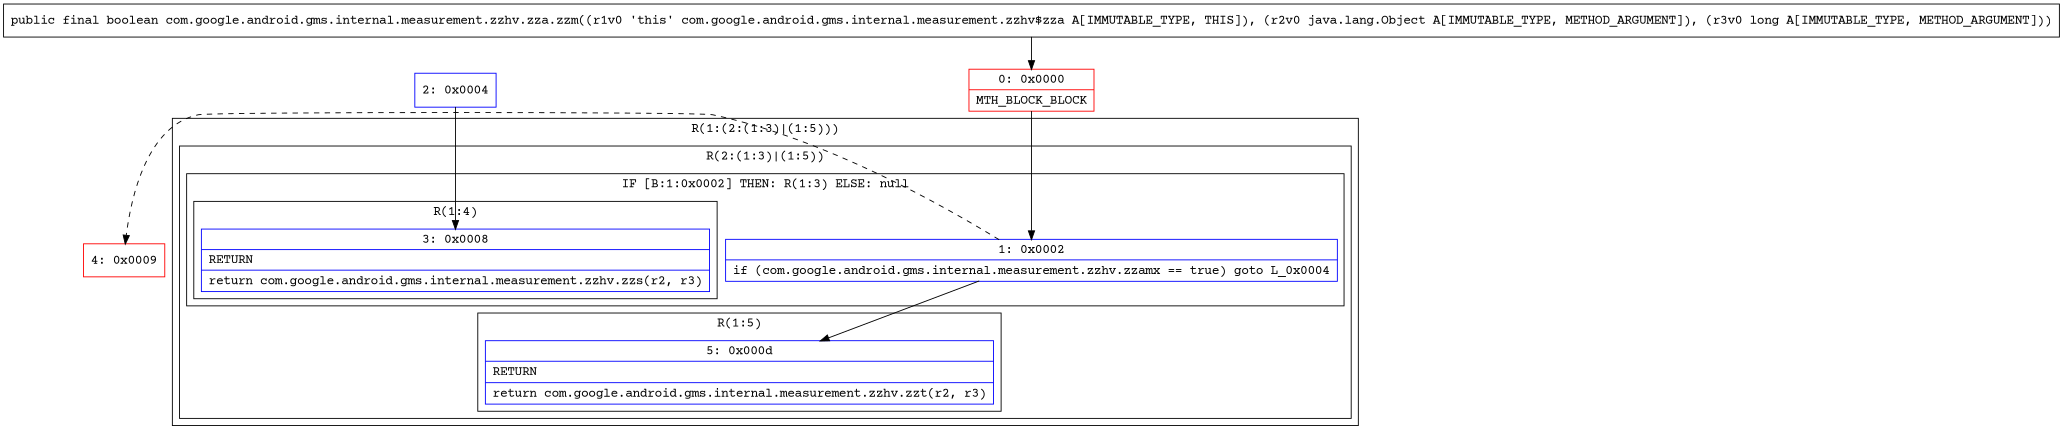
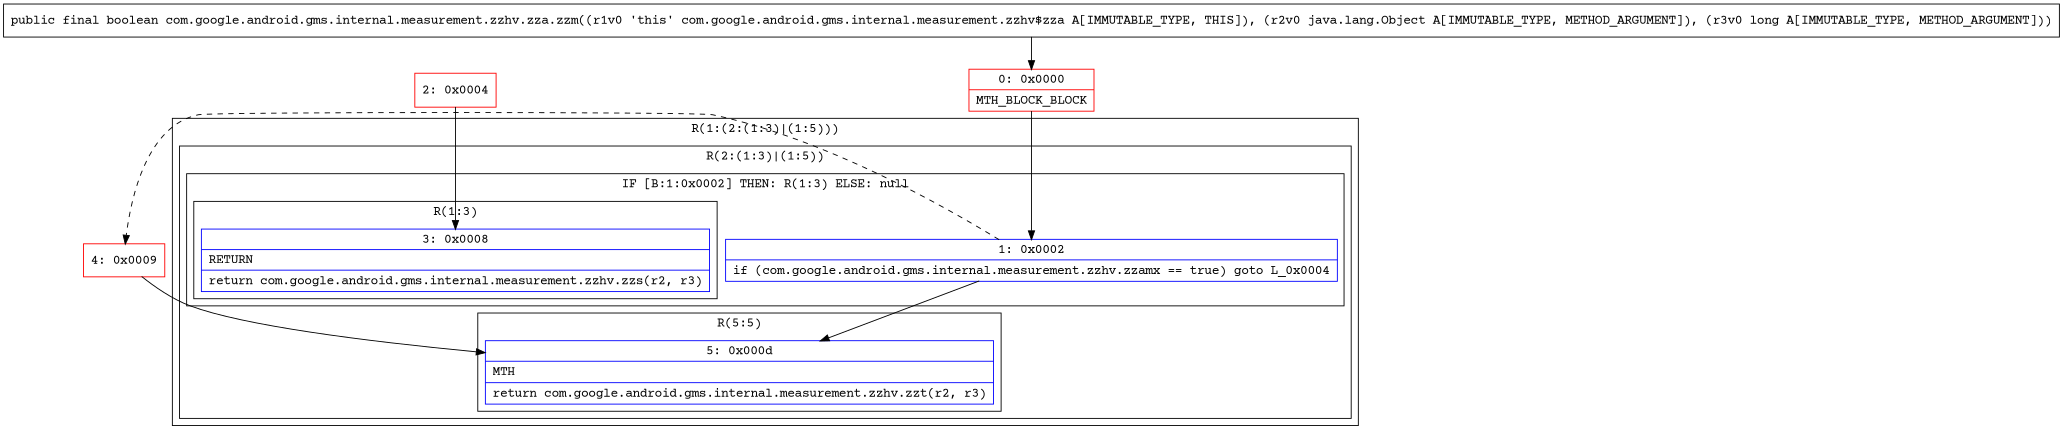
node "2: 0x0004": color blue -> red
cluster "R(1:4)": label "R(1:4)" -> "R(1:3)"
cluster "R(1:5)": label "R(1:5)" -> "R(5:5)"
edge "4: 0x0009" -> "5: 0x000d": added
node "5: 0x000d": text "RETURN" -> "MTH"
